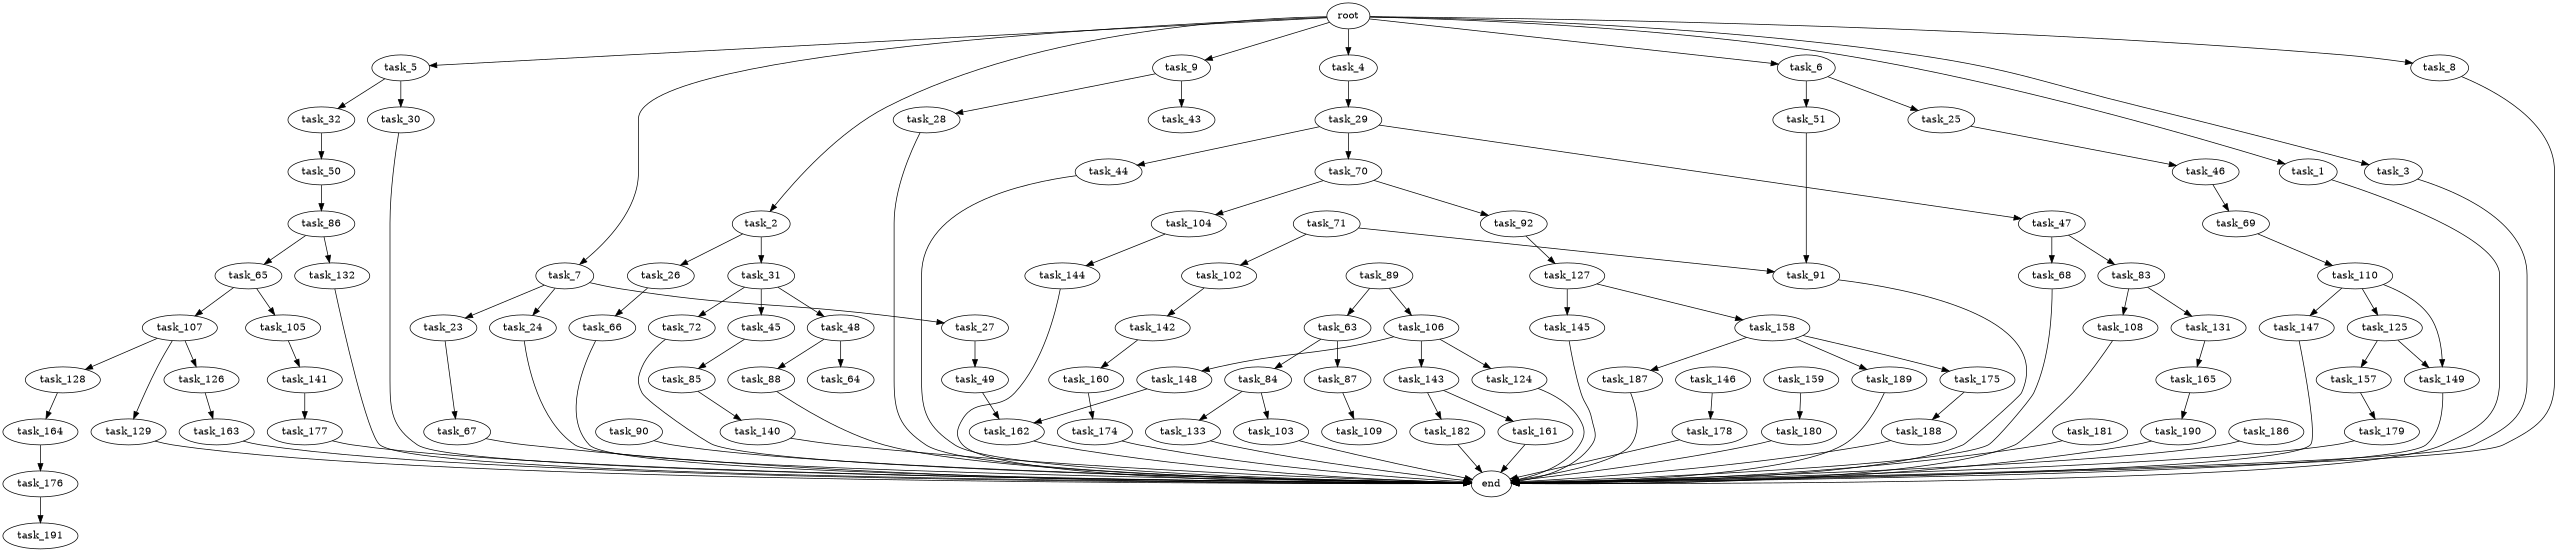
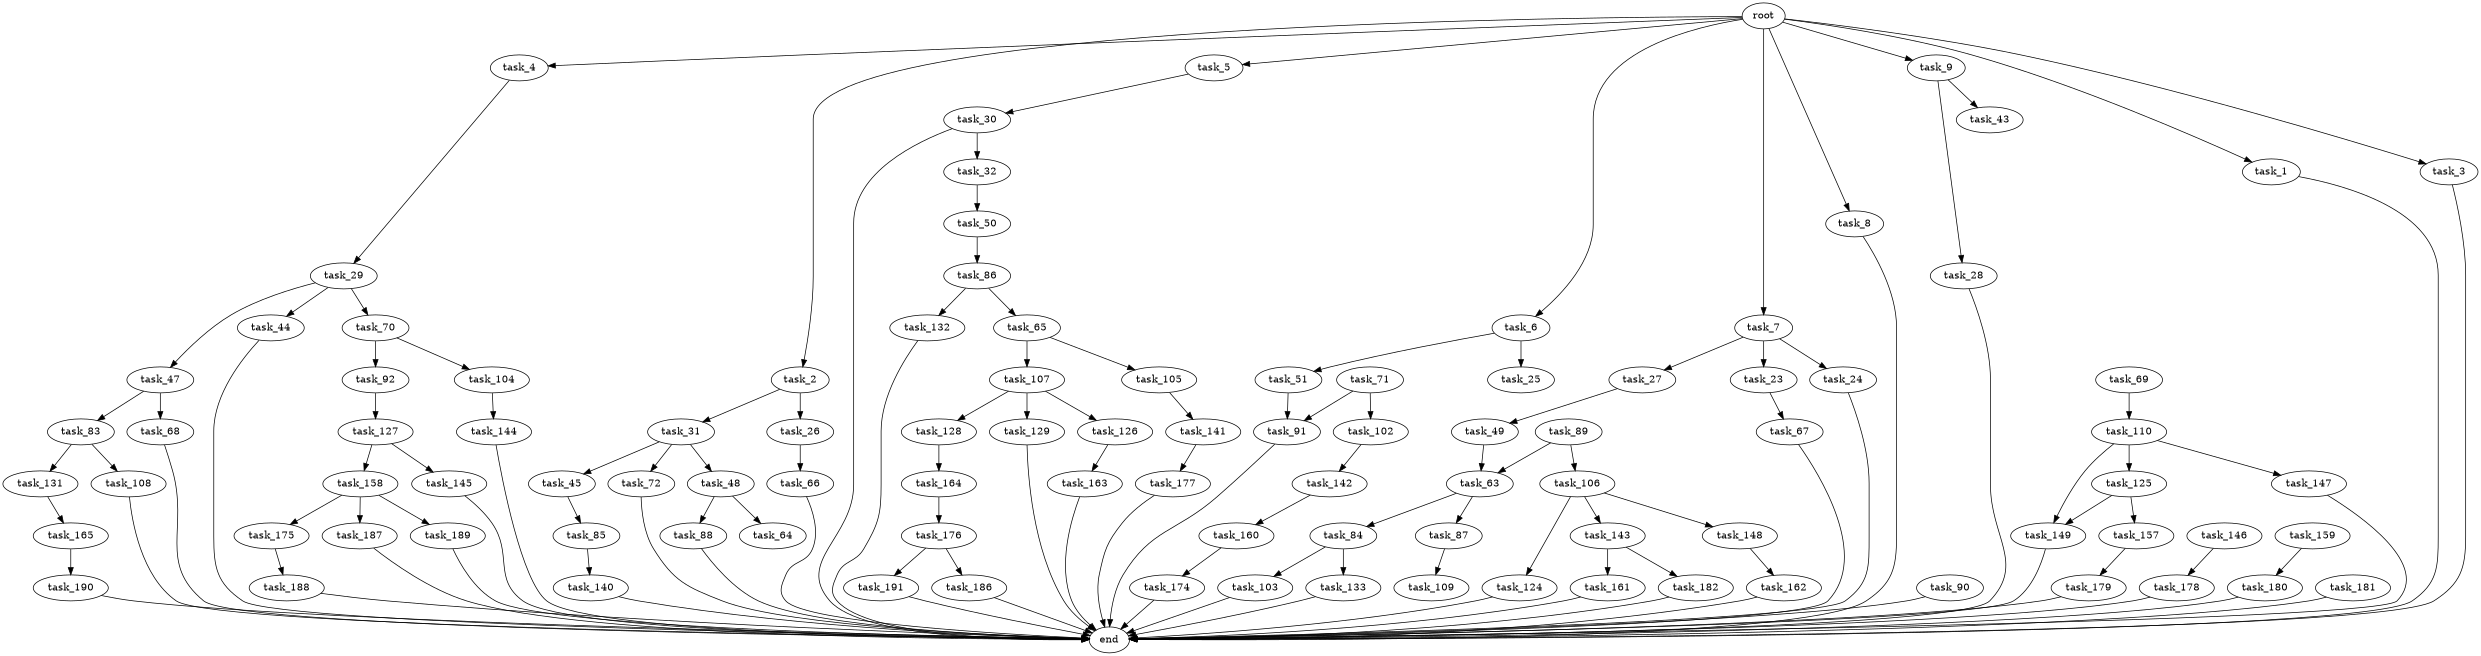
edge "task_5" -> "task_32": now "task_30" -> "task_32"
node "task_46": removed
edge "task_49" -> "task_162": now "task_49" -> "task_63"
edge "task_176" -> "task_186": added
edge "task_191" -> "end": added
